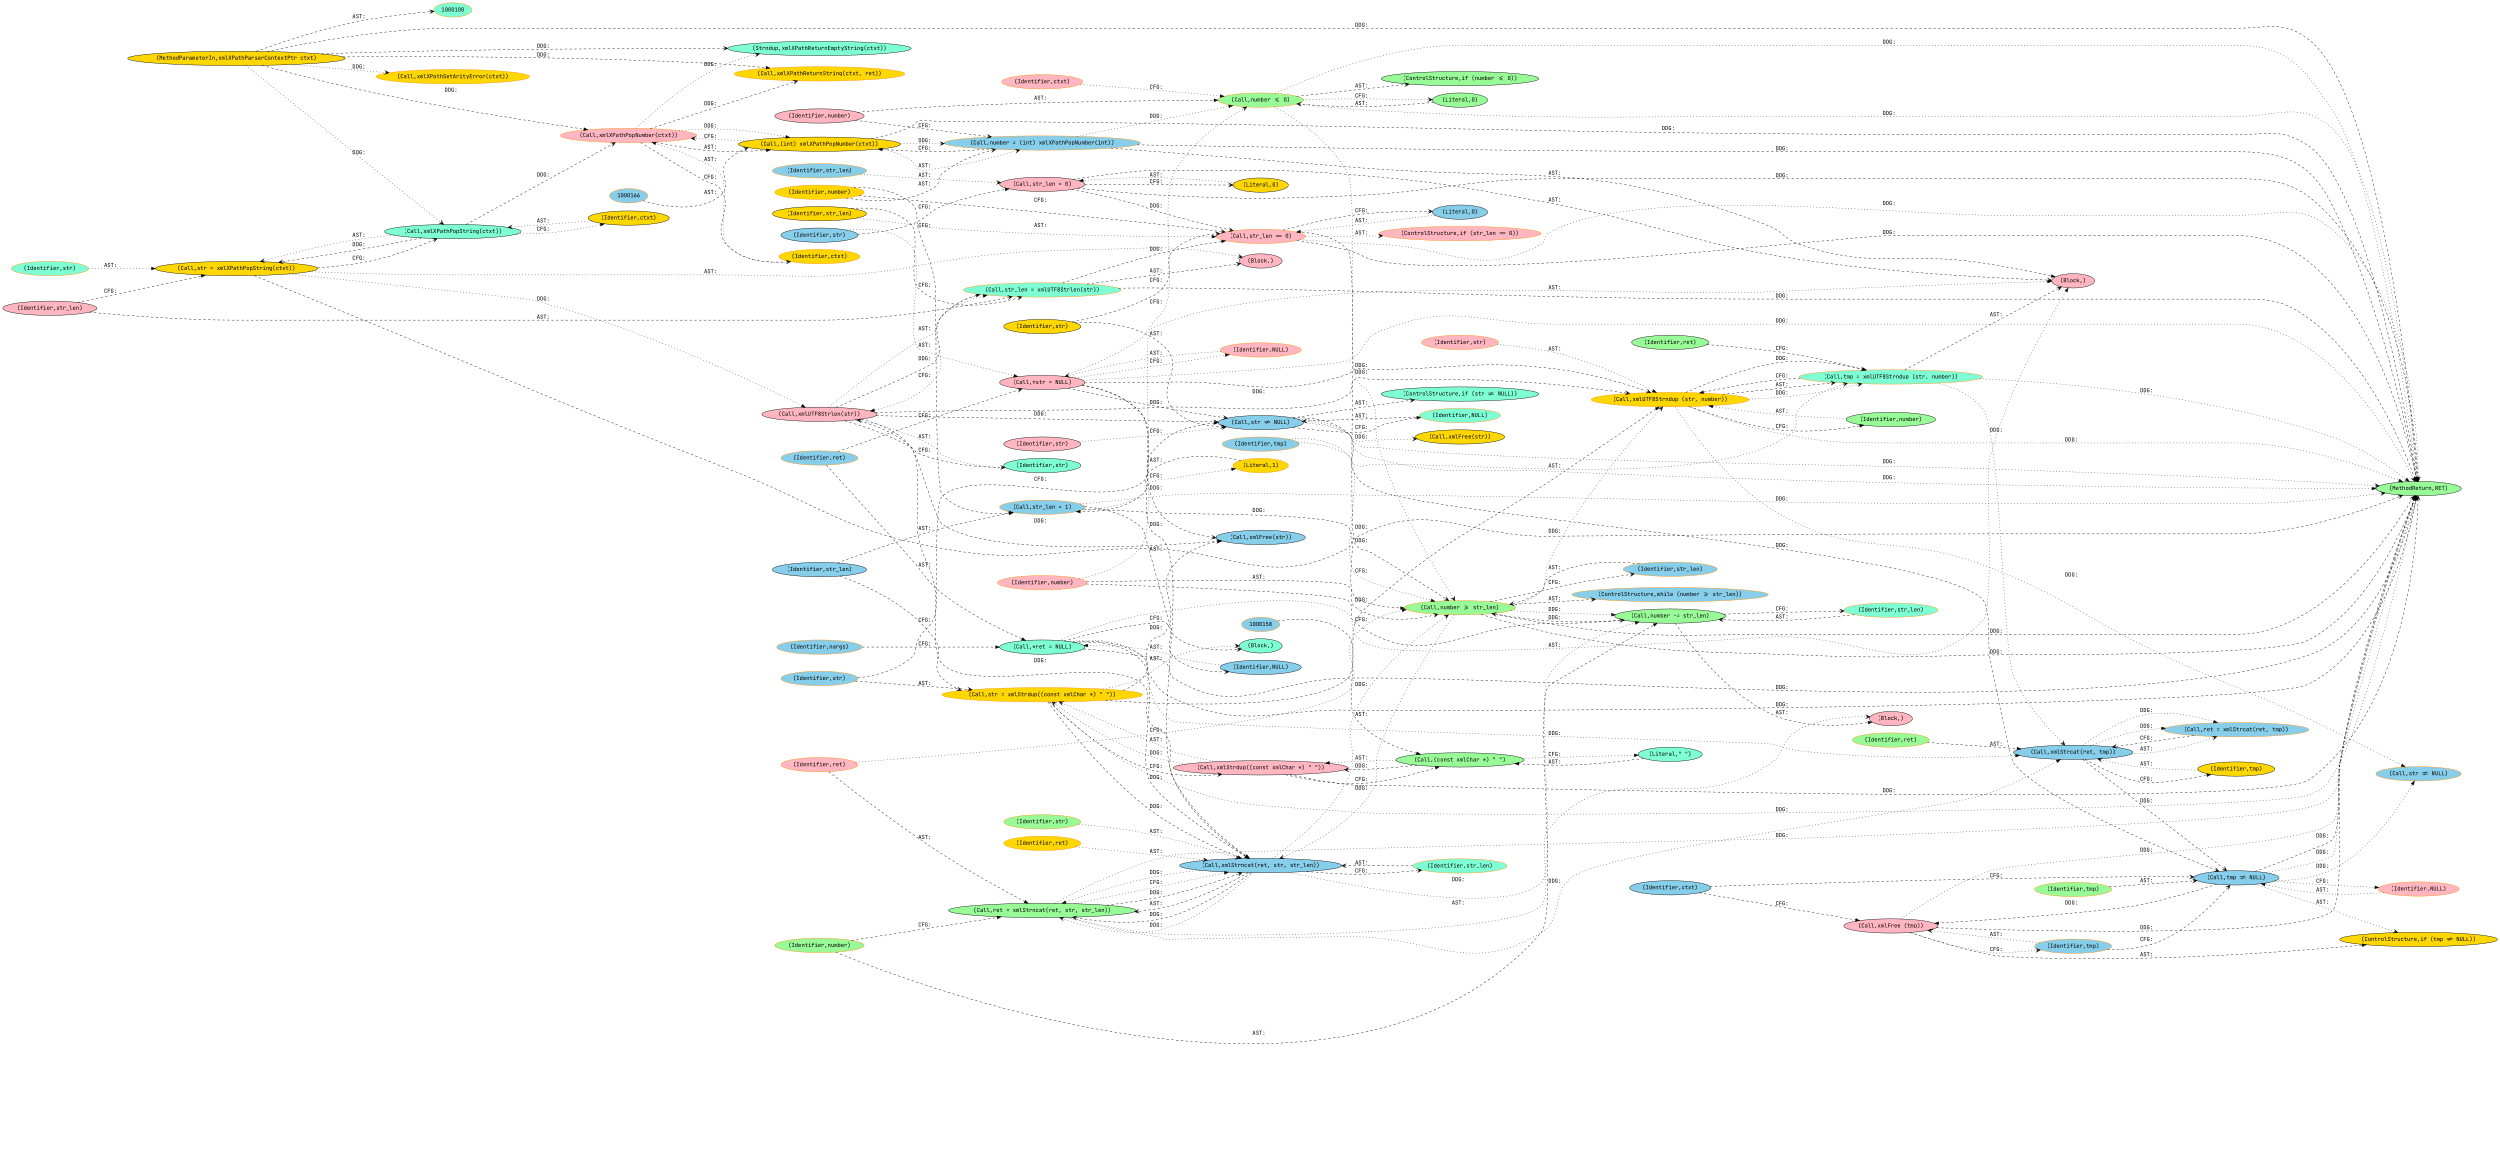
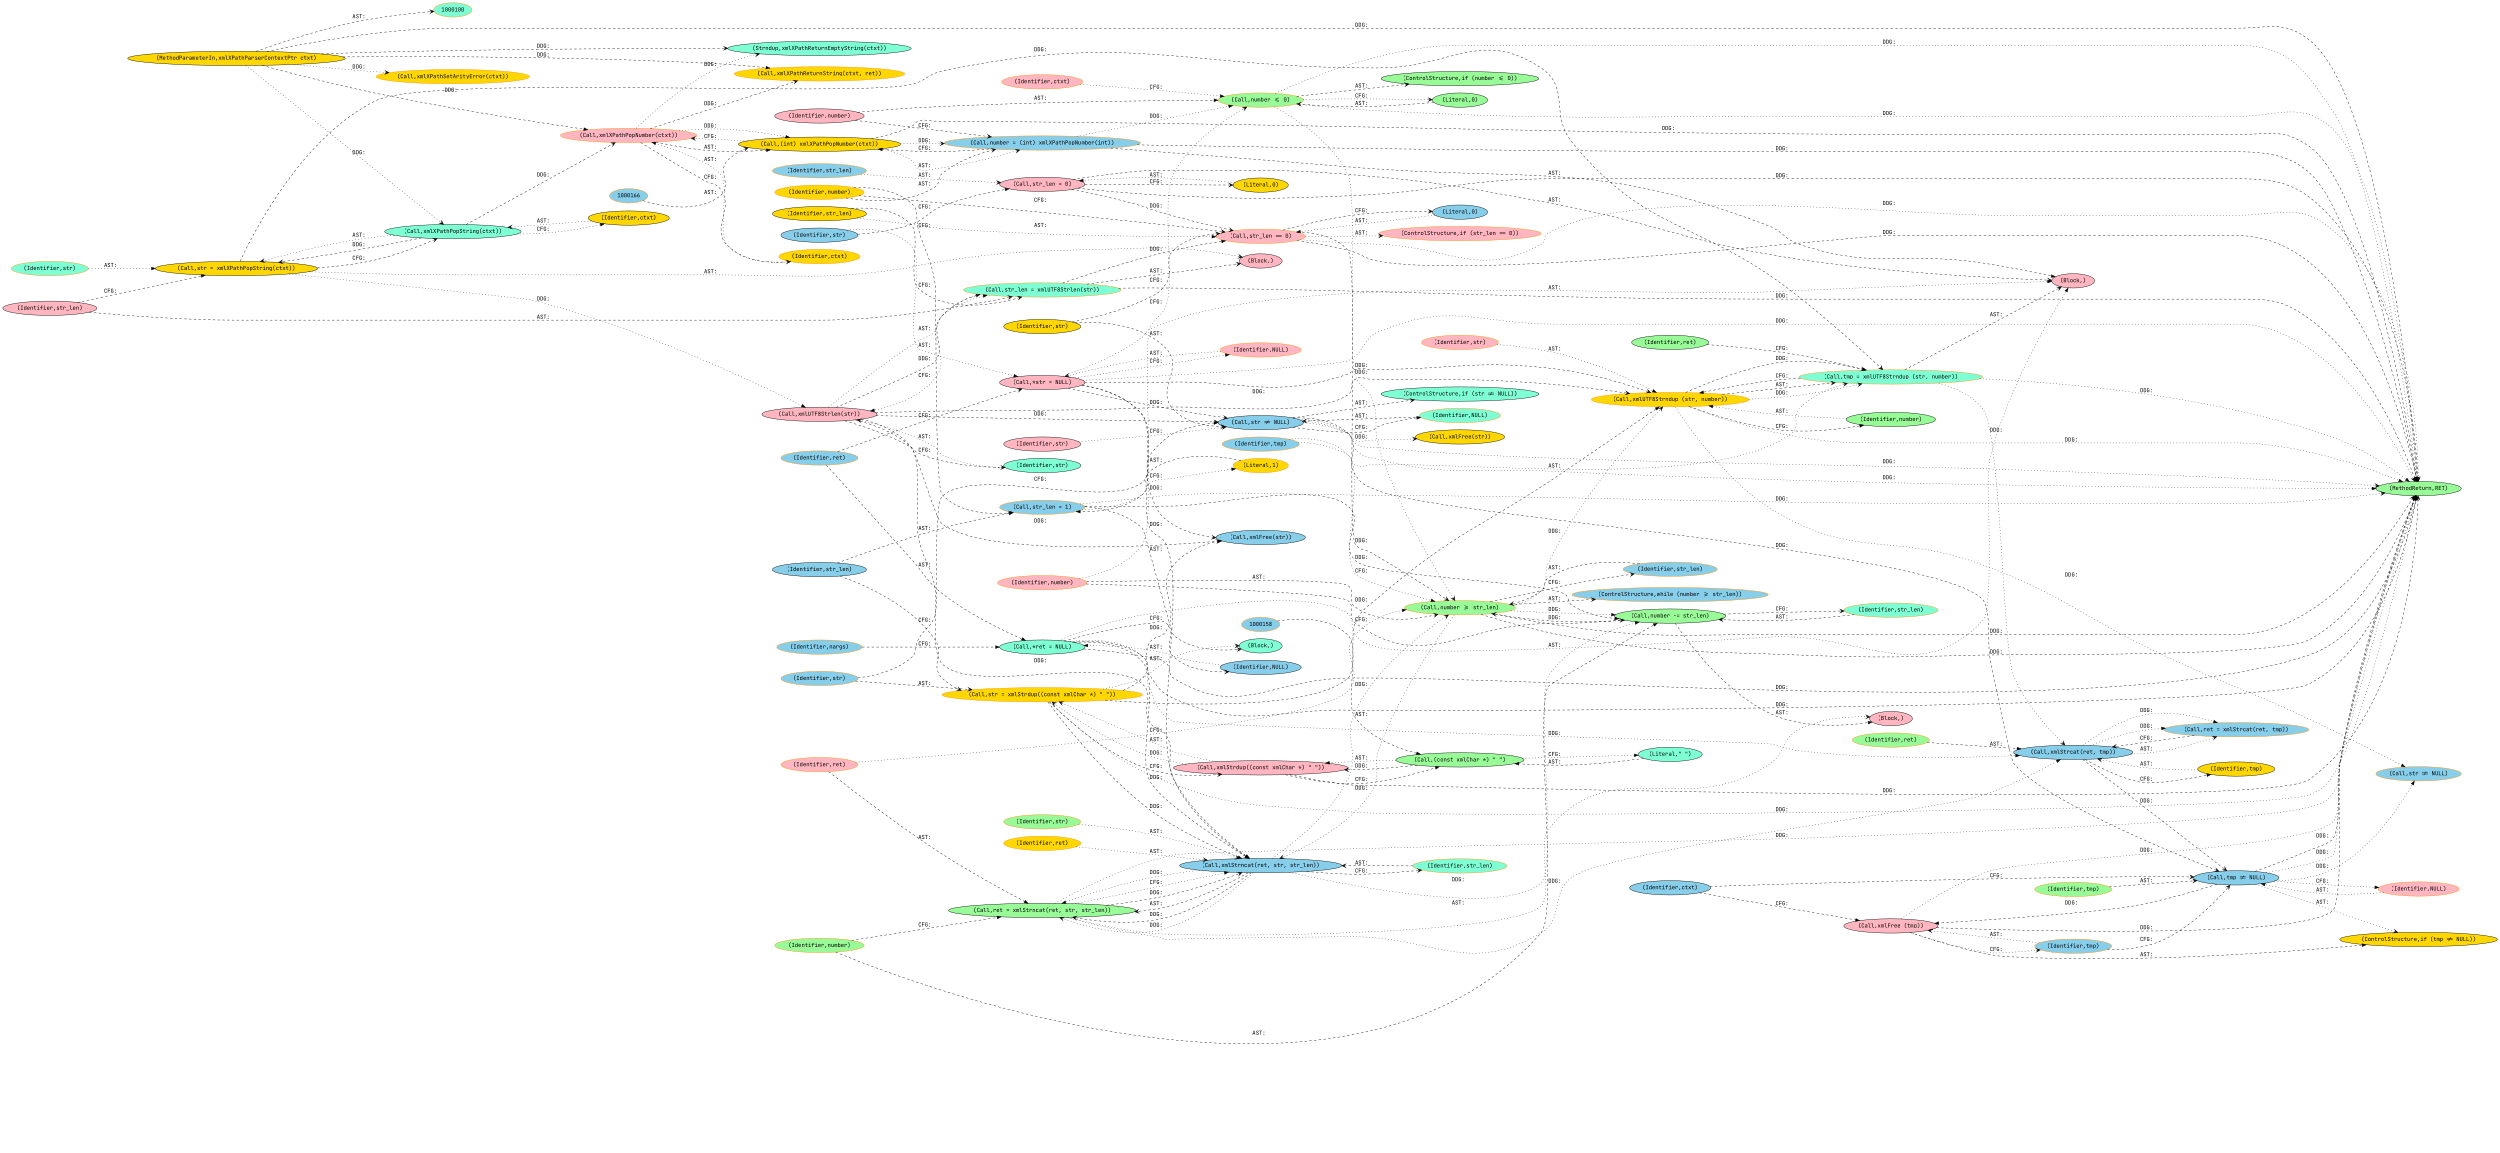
edge "(Call,str_len = 1)" -> "(Call,number >= str_len)": now "(Call,str_len = 1)" -> "(Call,number -= str_len)"
edge "(Call,str = xmlXPathPopString(ctxt))" -> "(MethodReturn,RET)": now "(Call,str = xmlXPathPopString(ctxt))" -> "(Call,tmp = xmlUTF8Strndup (str, number))"
